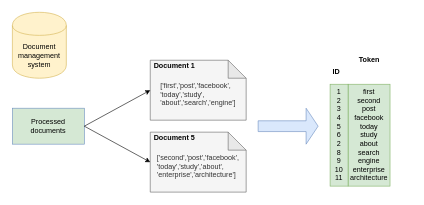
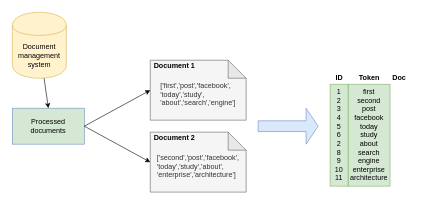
node "Token": moved (369, 60) -> (369, 78)
node "ID": moved (336, 72) -> (339, 78)
node "Doc": added
edge "Document management system" -> "Processed documents": added
node "Document 5": label "Document 5" -> "Document 2"
